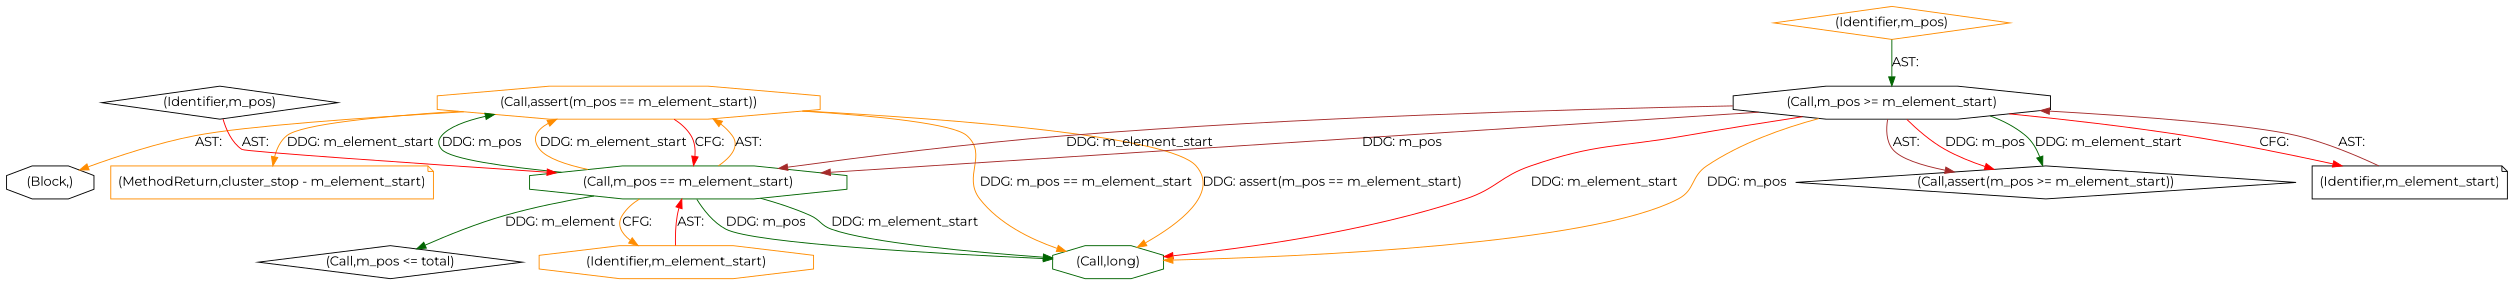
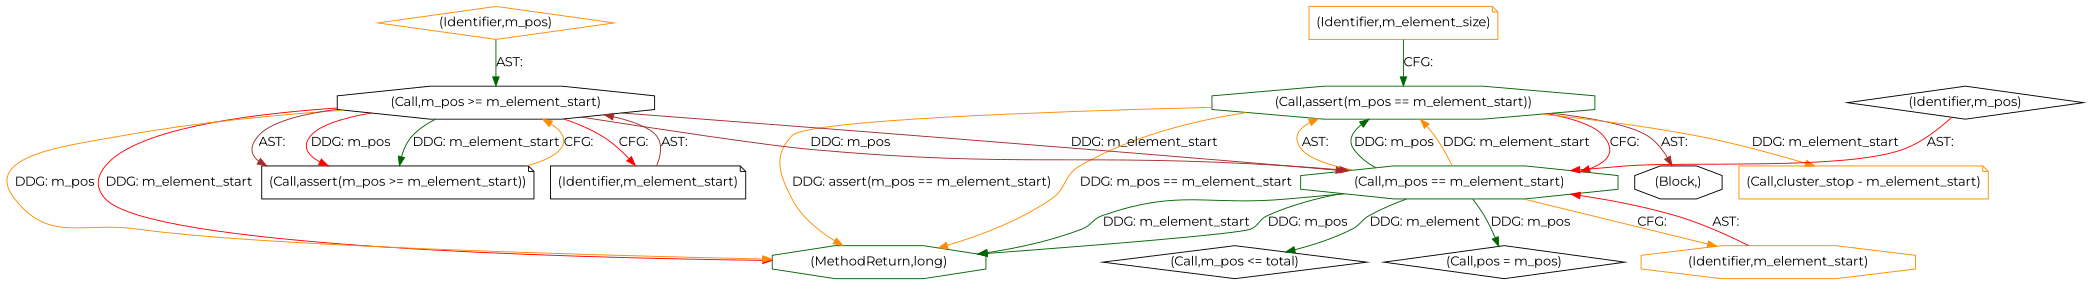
node "(Identifier,m_element_size)": added
node "(Call,assert(m_pos == m_element_start))": color darkorange -> darkgreen
edge "(Call,assert(m_pos == m_element_start))" -> "(Block,)": color darkorange -> brown
edge "(Call,assert(m_pos >= m_element_start))" -> "(Call,m_pos >= m_element_start)": added, label "CFG:"
node "(MethodReturn,cluster_stop - m_element_start)": label "(MethodReturn,cluster_stop - m_element_start)" -> "(Call,cluster_stop - m_element_start)"
node "(Call,assert(m_pos >= m_element_start))": shape diamond -> note
node "(Call,long)": label "(Call,long)" -> "(MethodReturn,long)"
node "(Call,pos = m_pos)": added
